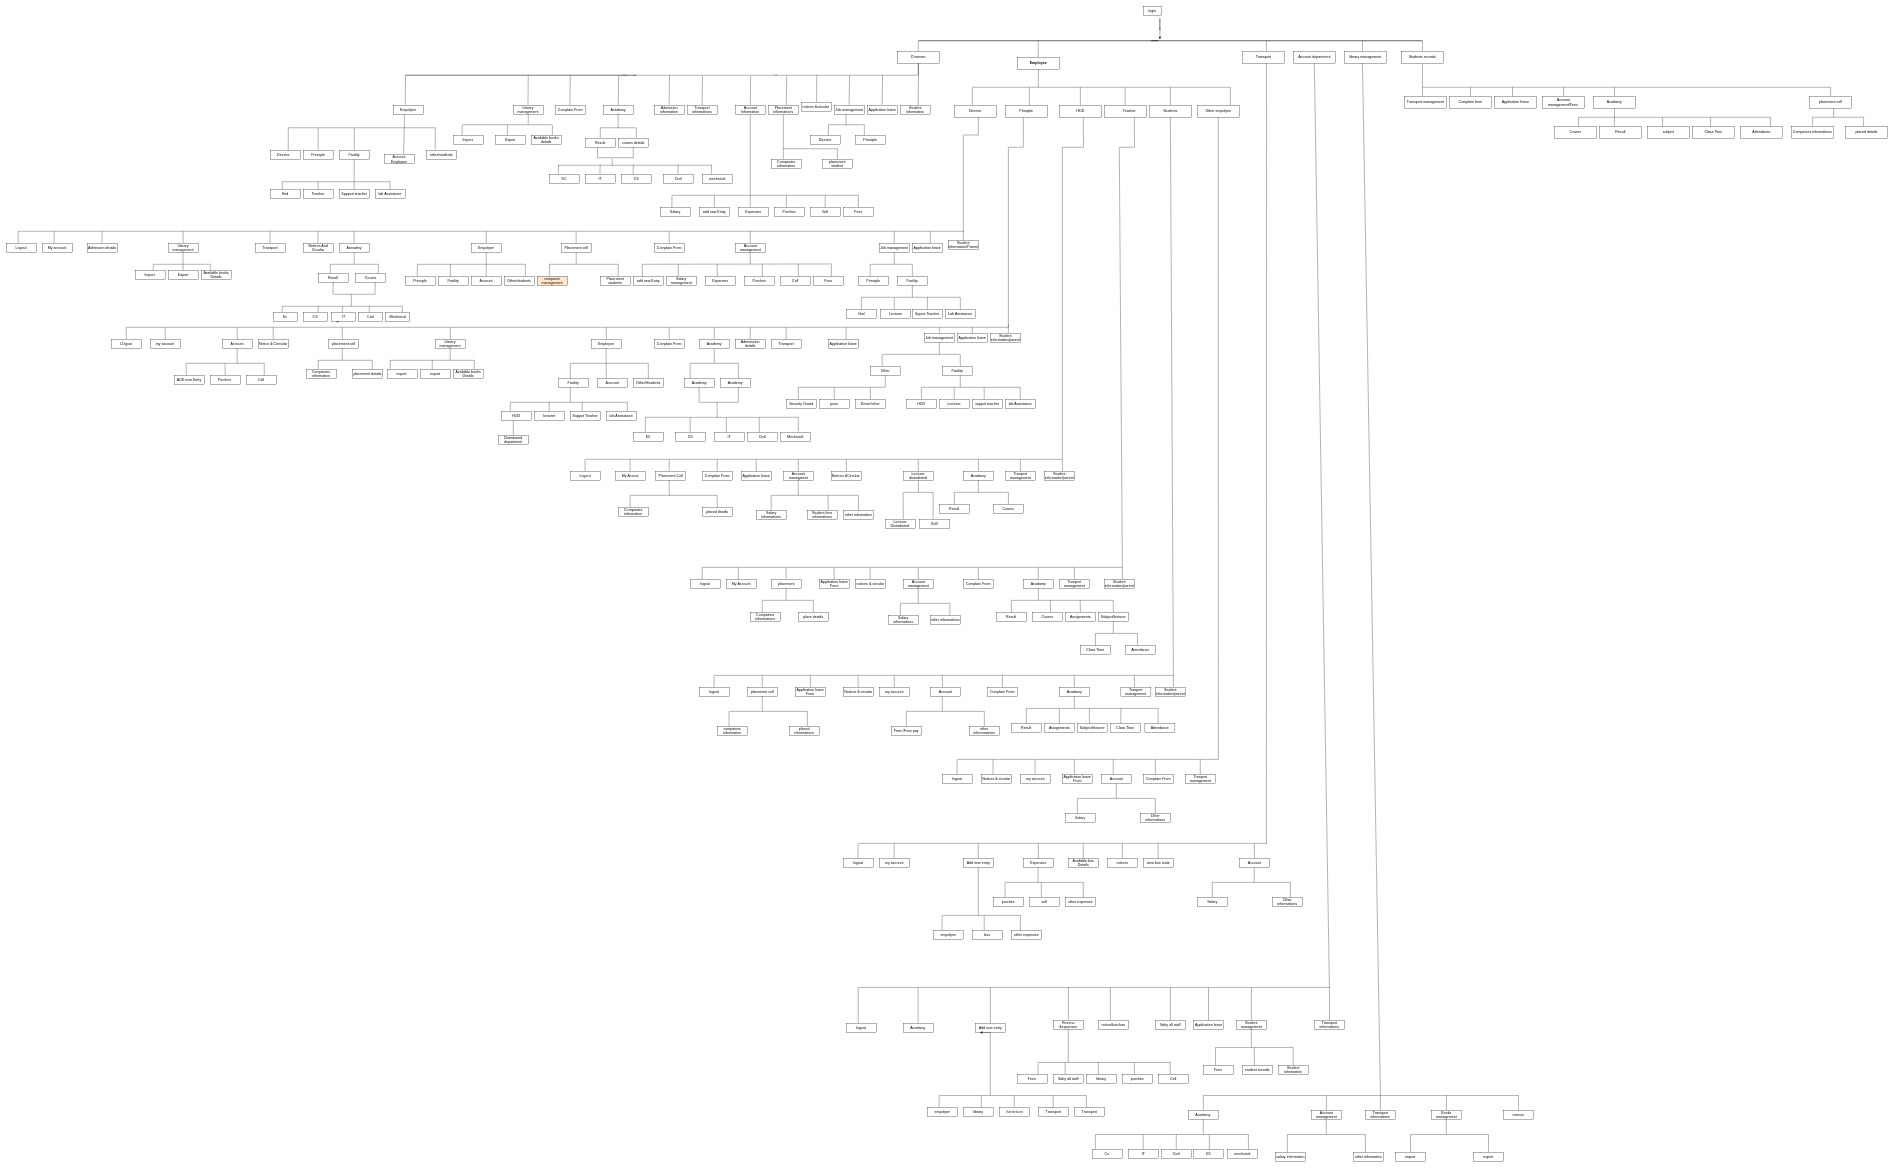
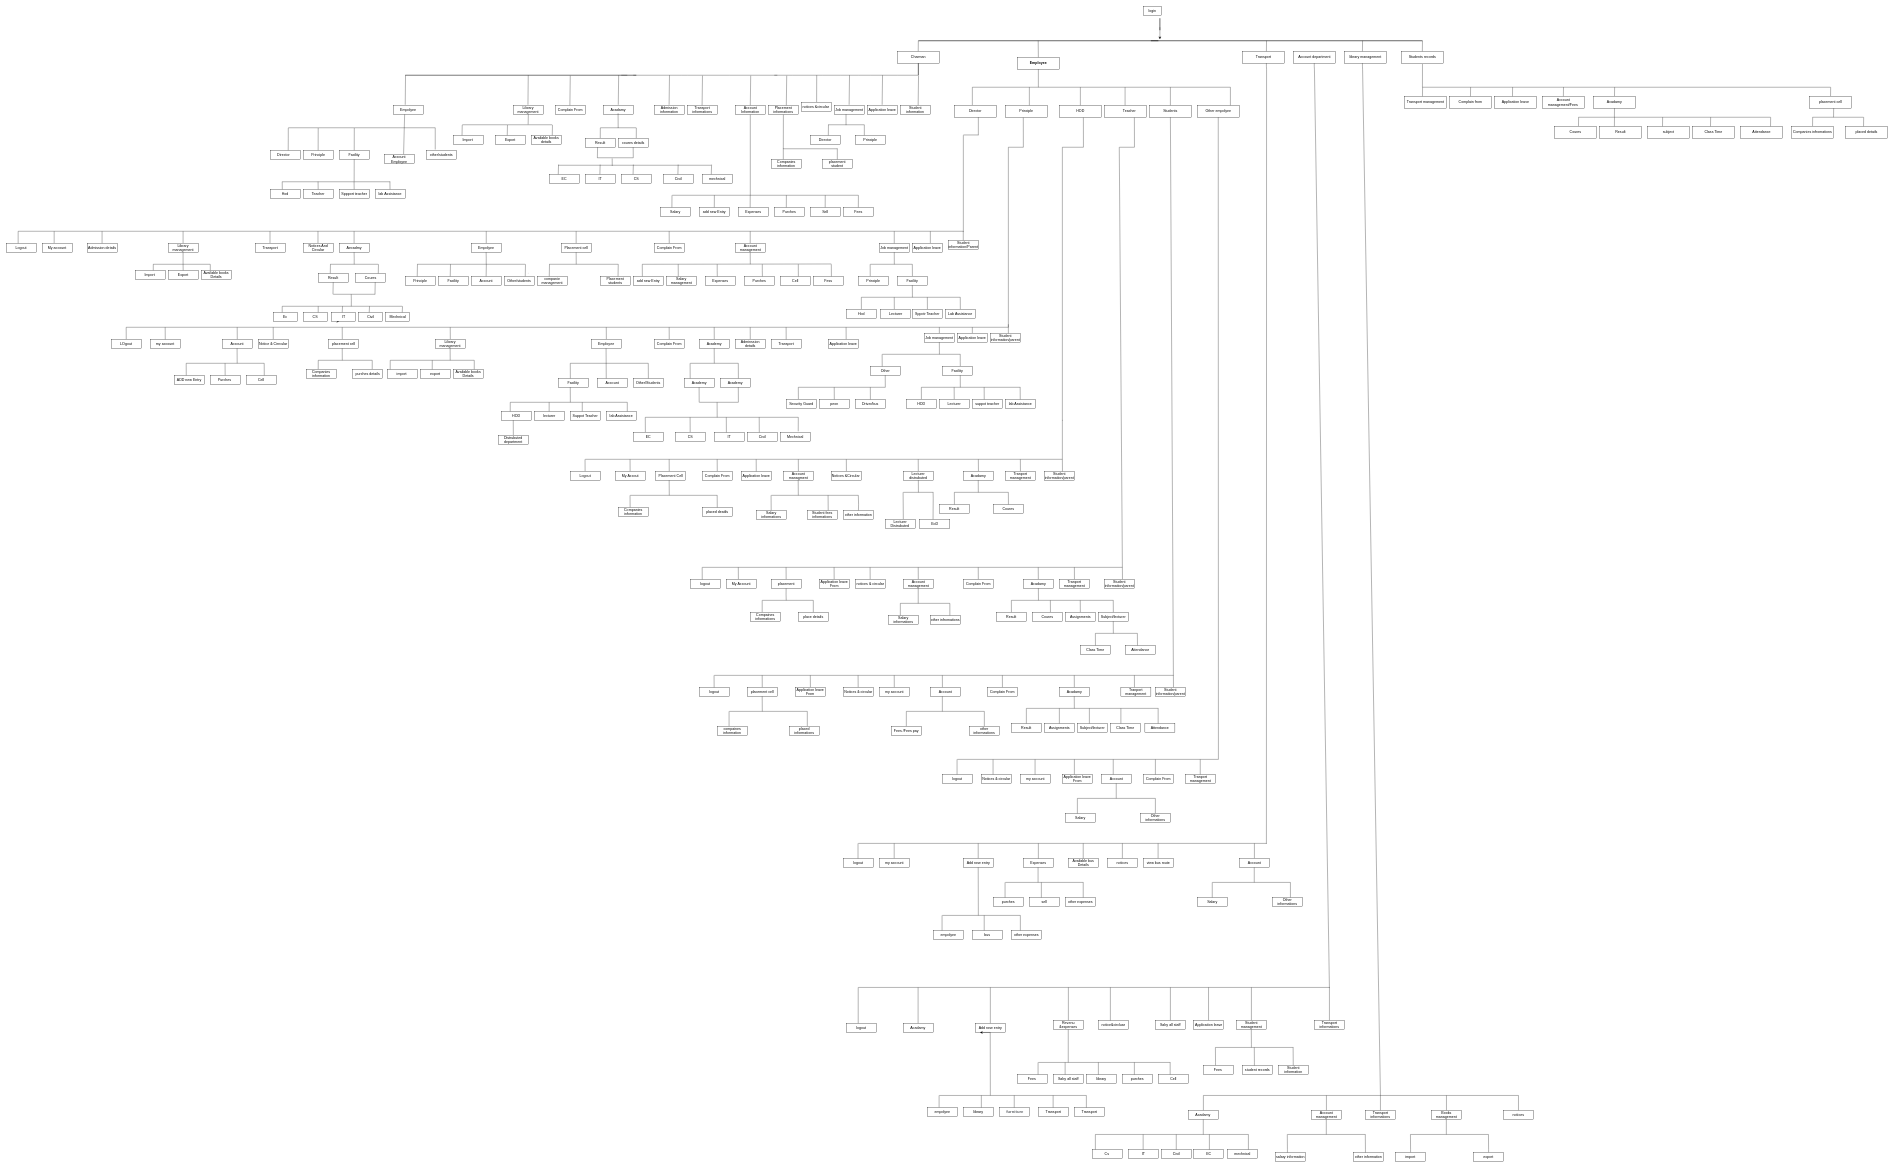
node "companie management": fillcolor #ffe6cc -> #ffffff
node "placement details": label "placement details" -> "purches details"
node "Driver/other": label "Driver/other" -> "Driver/bus"
